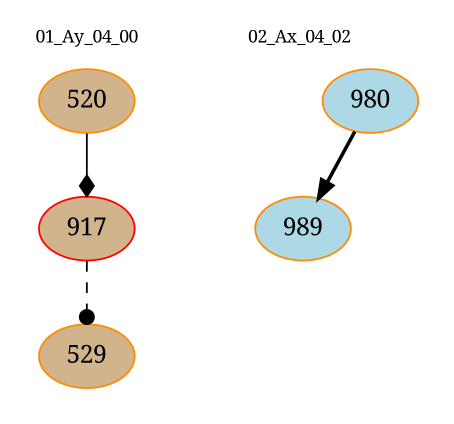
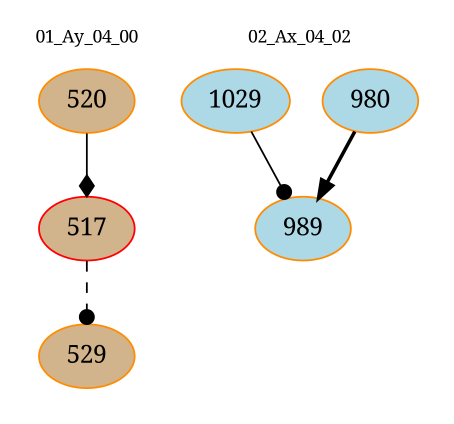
node "1029": added
node "917": label "917" -> "517"
